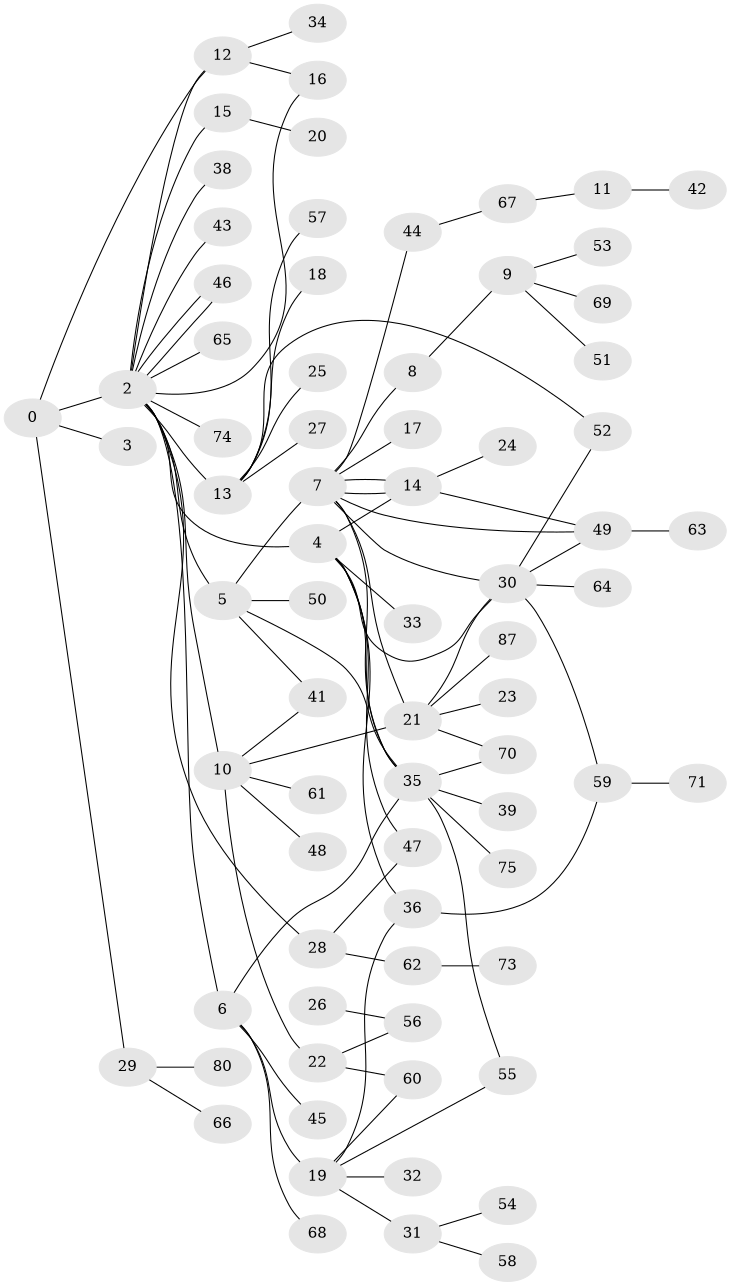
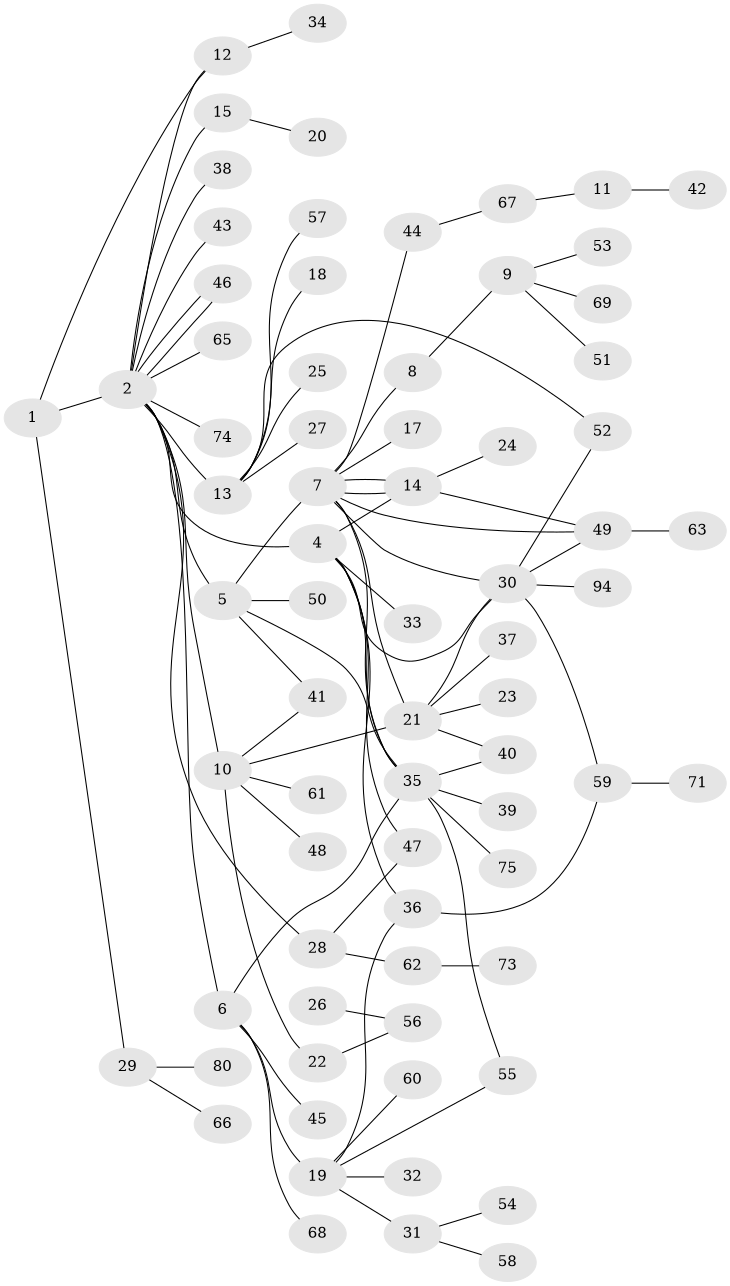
node "16": removed
node "0": label "0" -> "1"
node "3": removed
node "64": label "64" -> "94"
node "87": label "87" -> "37"
node "70": label "70" -> "40"
edge "22" -- "60": removed
